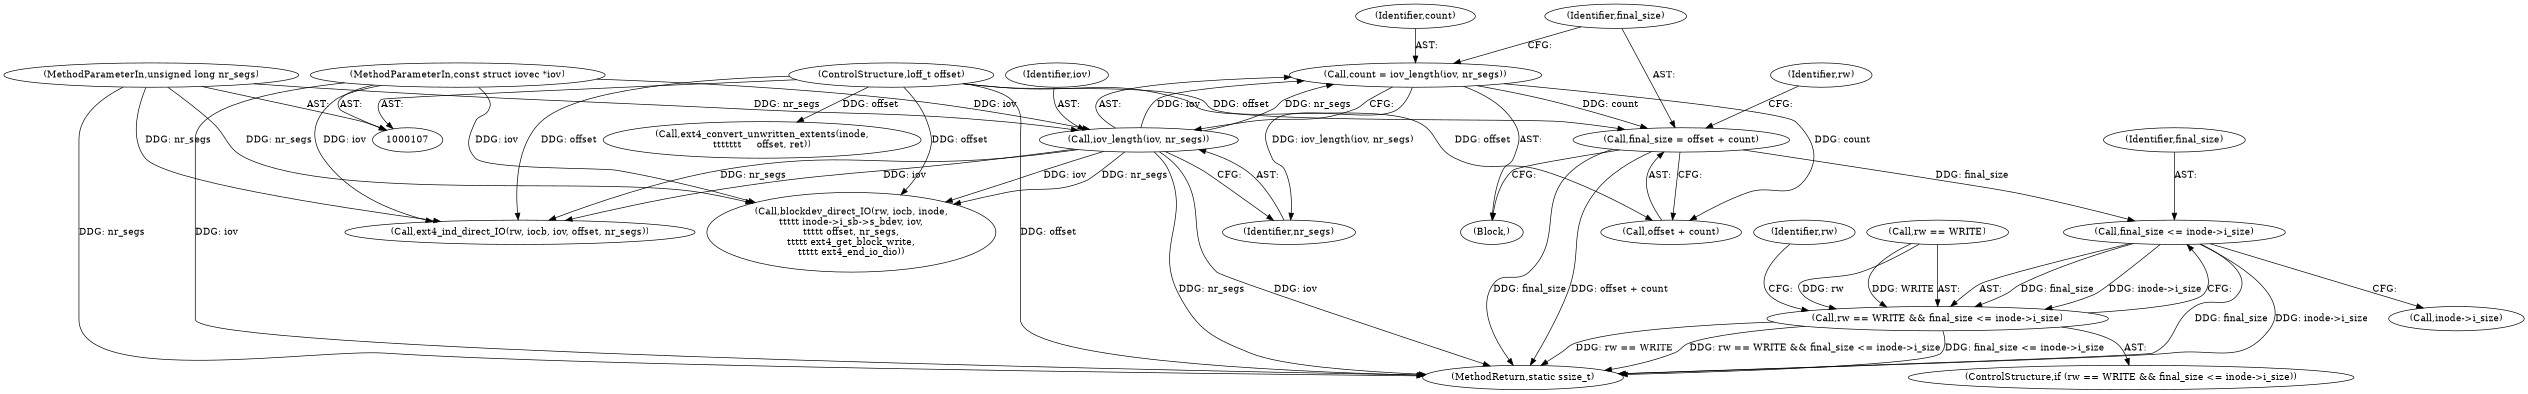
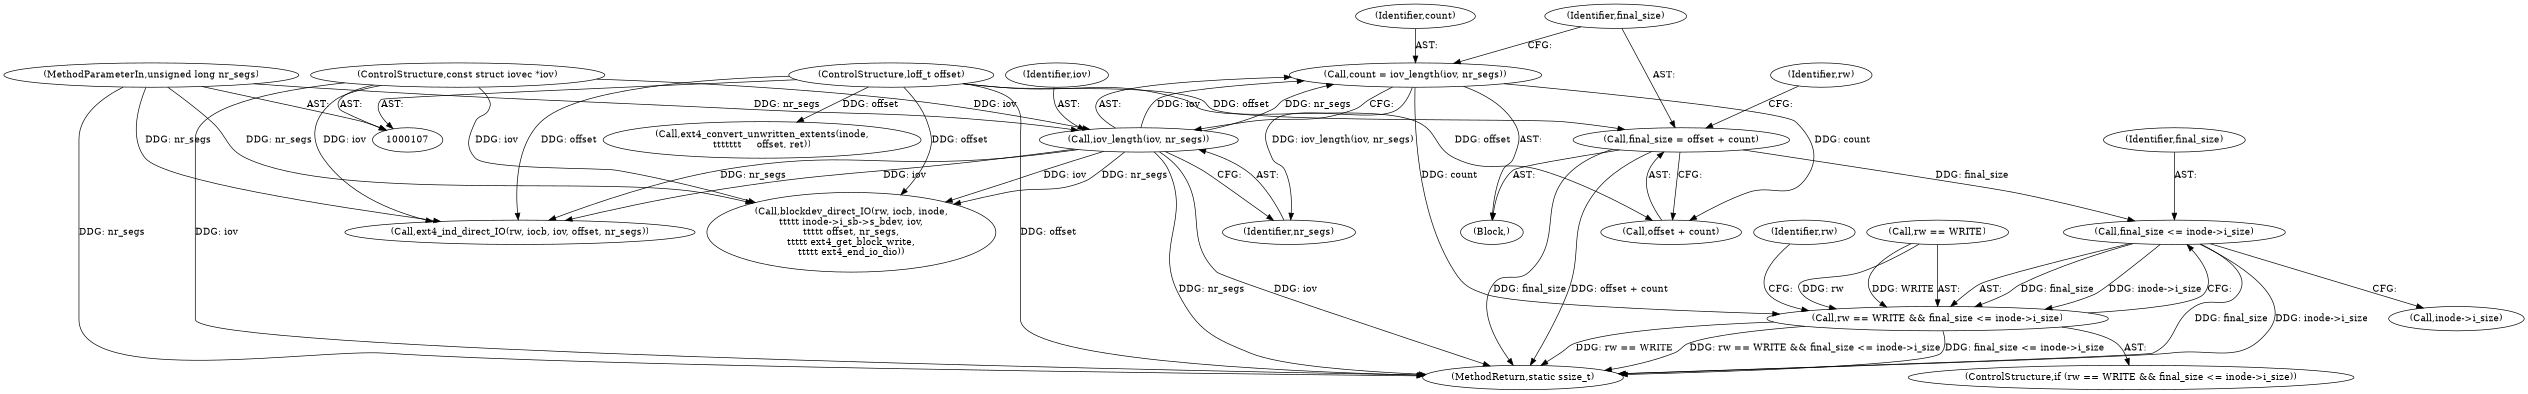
node "(MethodParameterIn,const struct iovec *iov)": label "(MethodParameterIn,const struct iovec *iov)" -> "(ControlStructure,const struct iovec *iov)"
edge "(Call,count = iov_length(iov, nr_segs))" -> "(Call,final_size = offset + count)": now "(Call,count = iov_length(iov, nr_segs))" -> "(Call,rw == WRITE && final_size <= inode->i_size)"
edge "(Call,final_size = offset + count)" -> "(Block,)": label "CFG: " -> "AST: "
